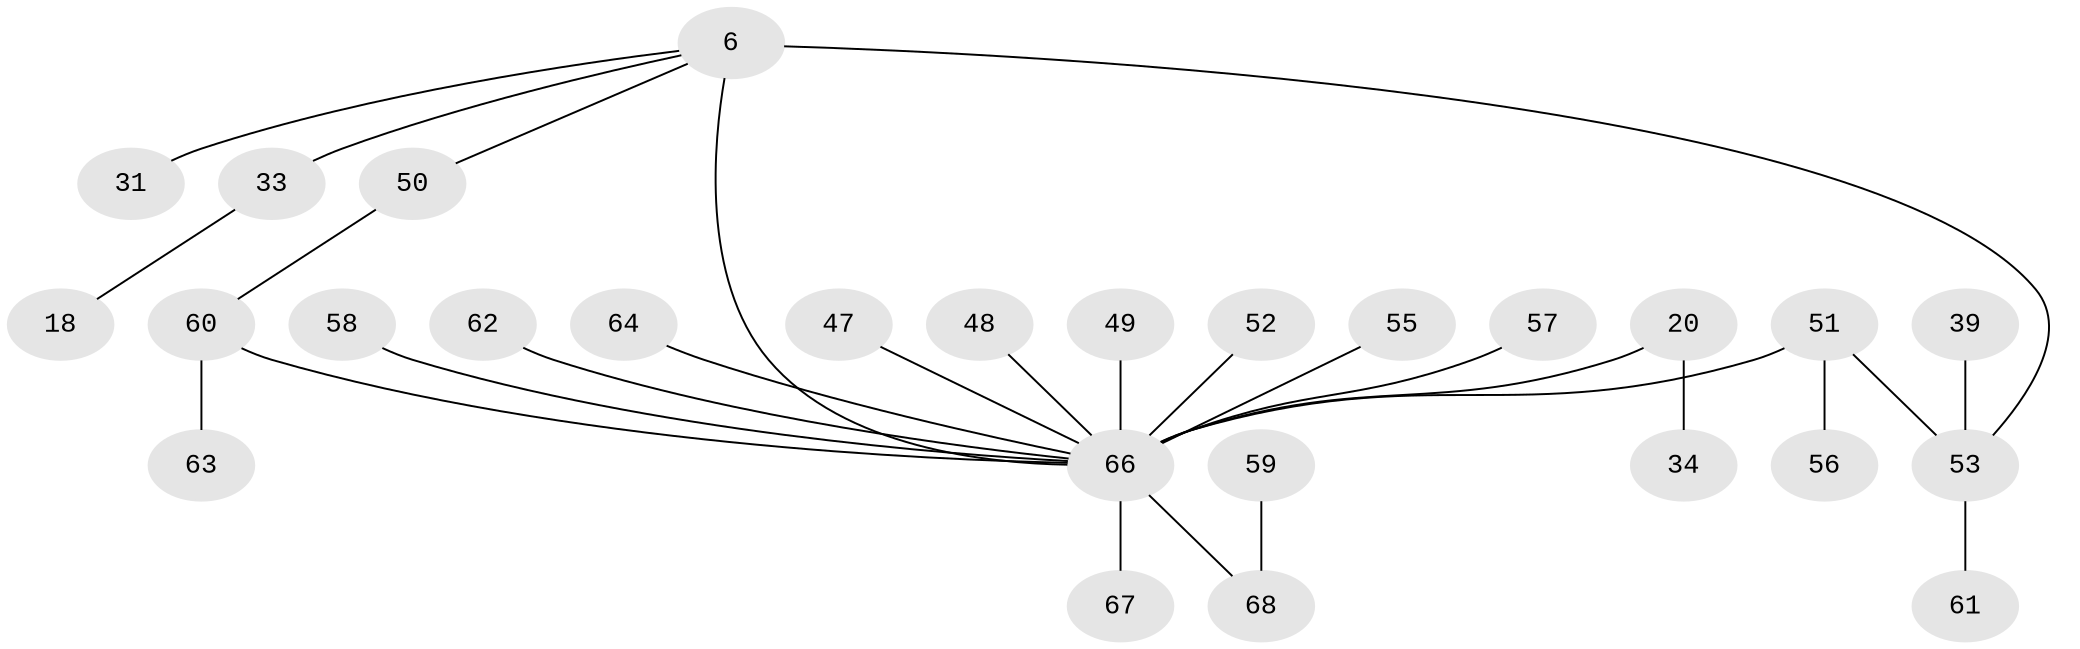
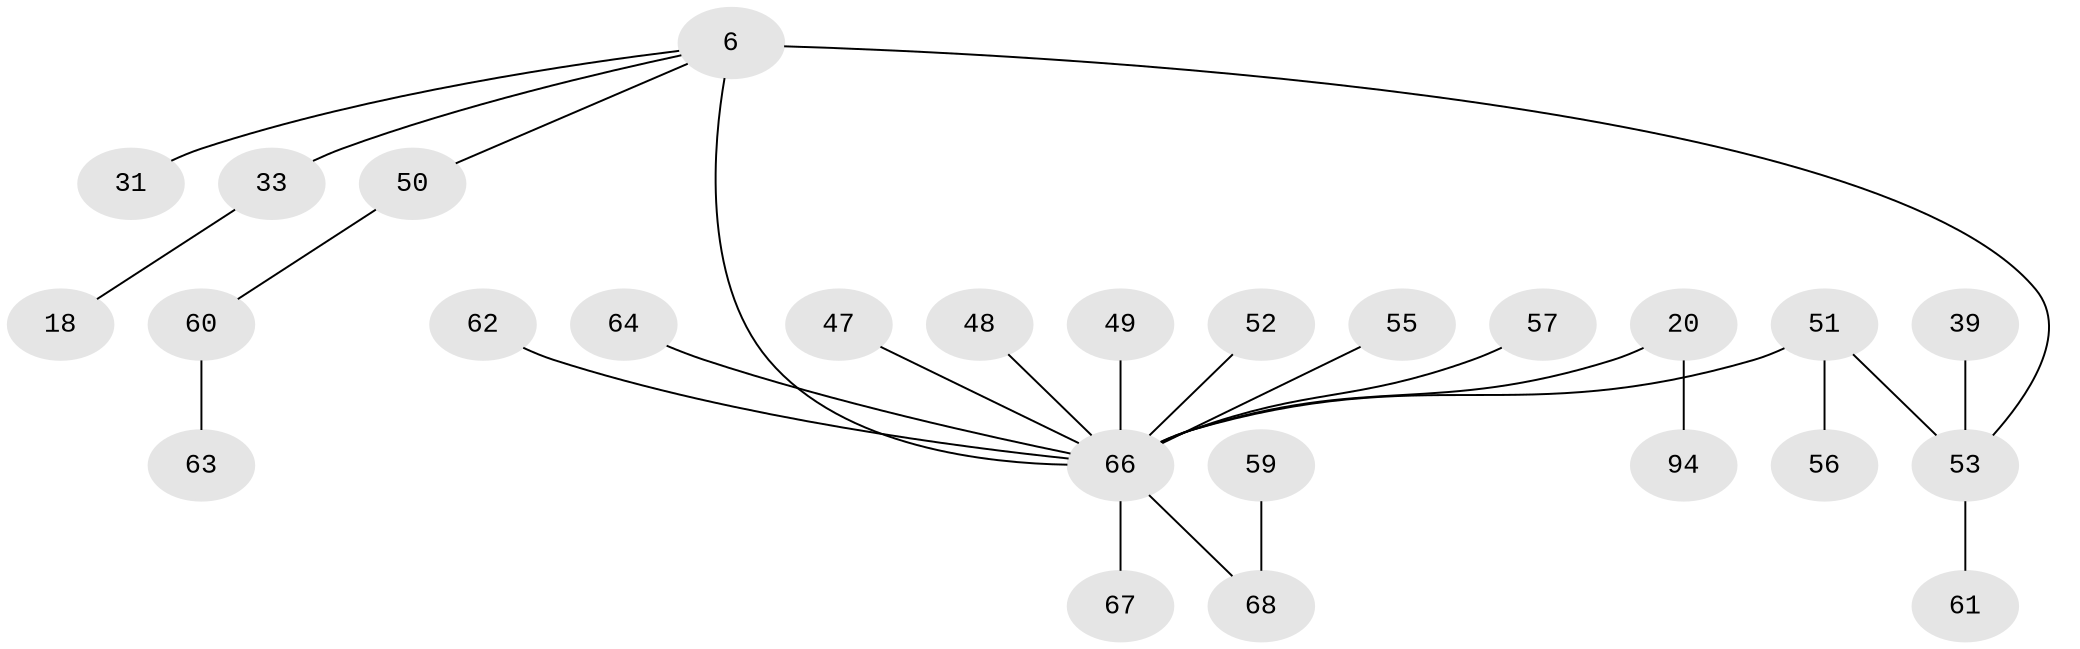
node "58": removed
edge "60" -- "66": removed
node "34": label "34" -> "94"
